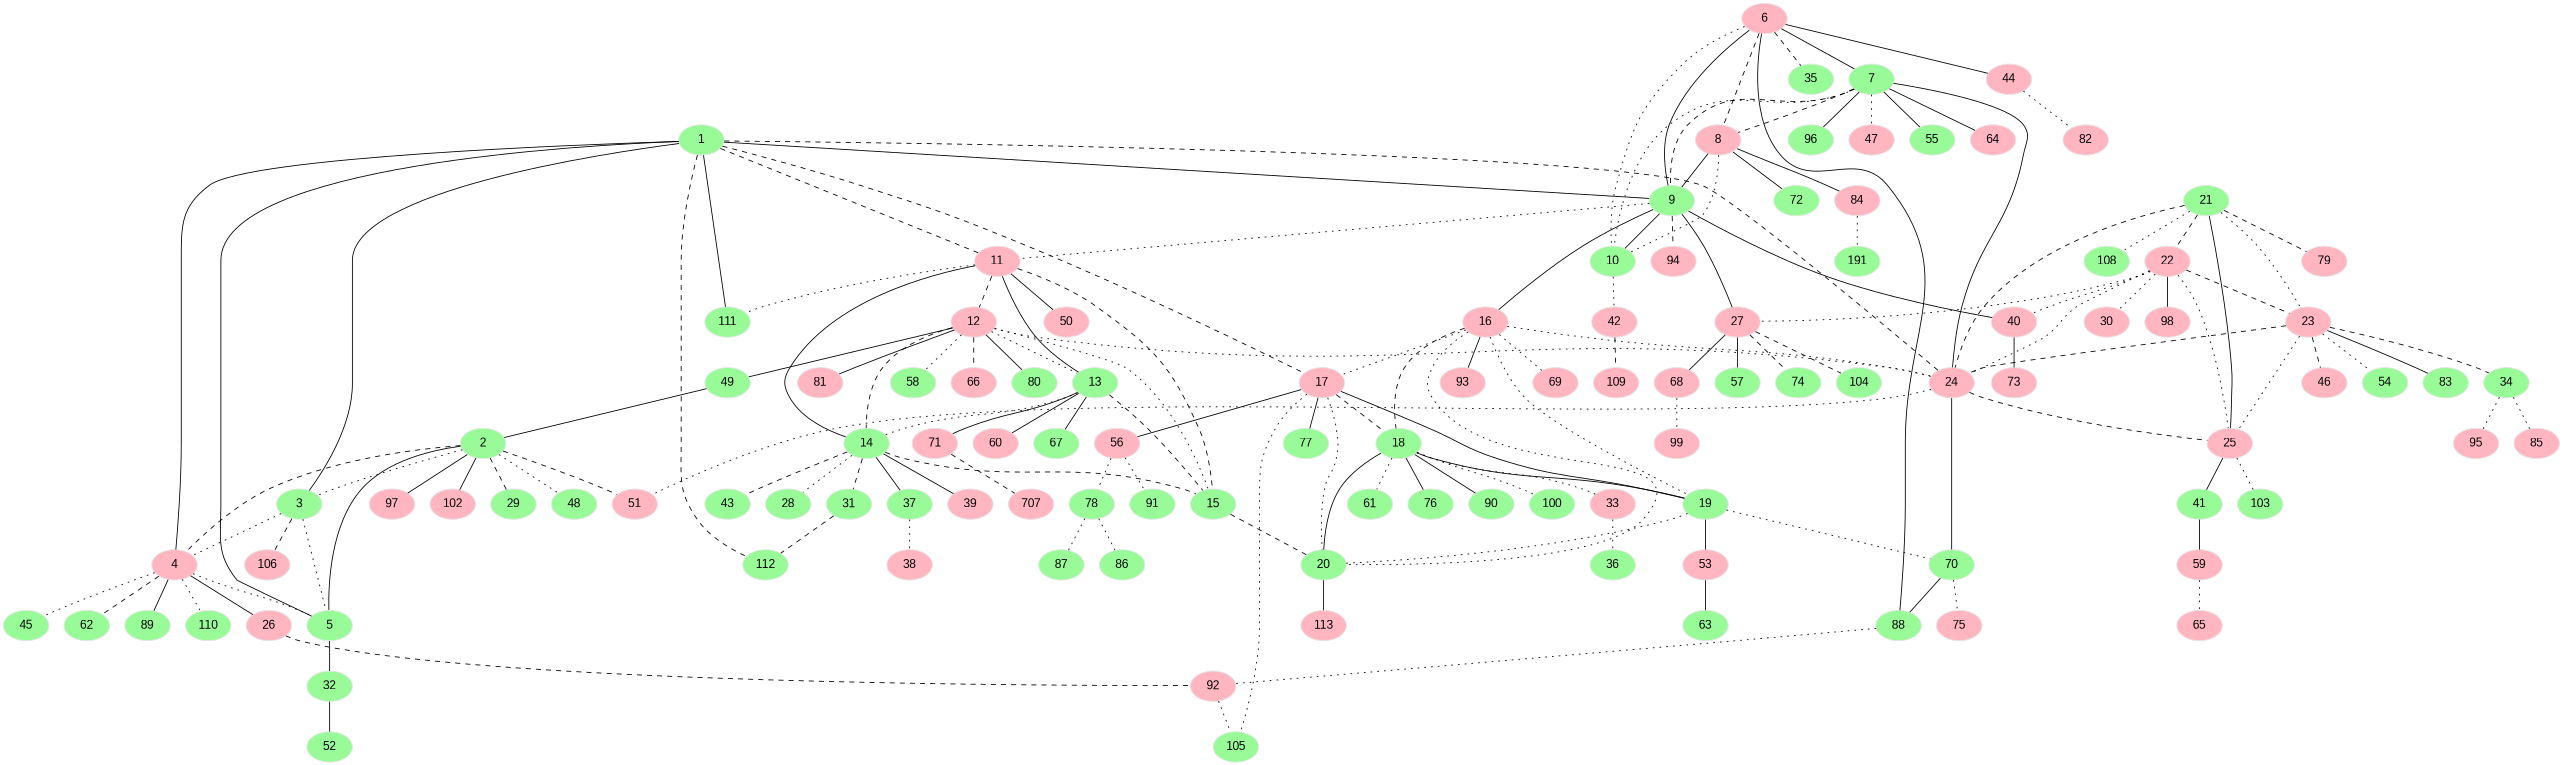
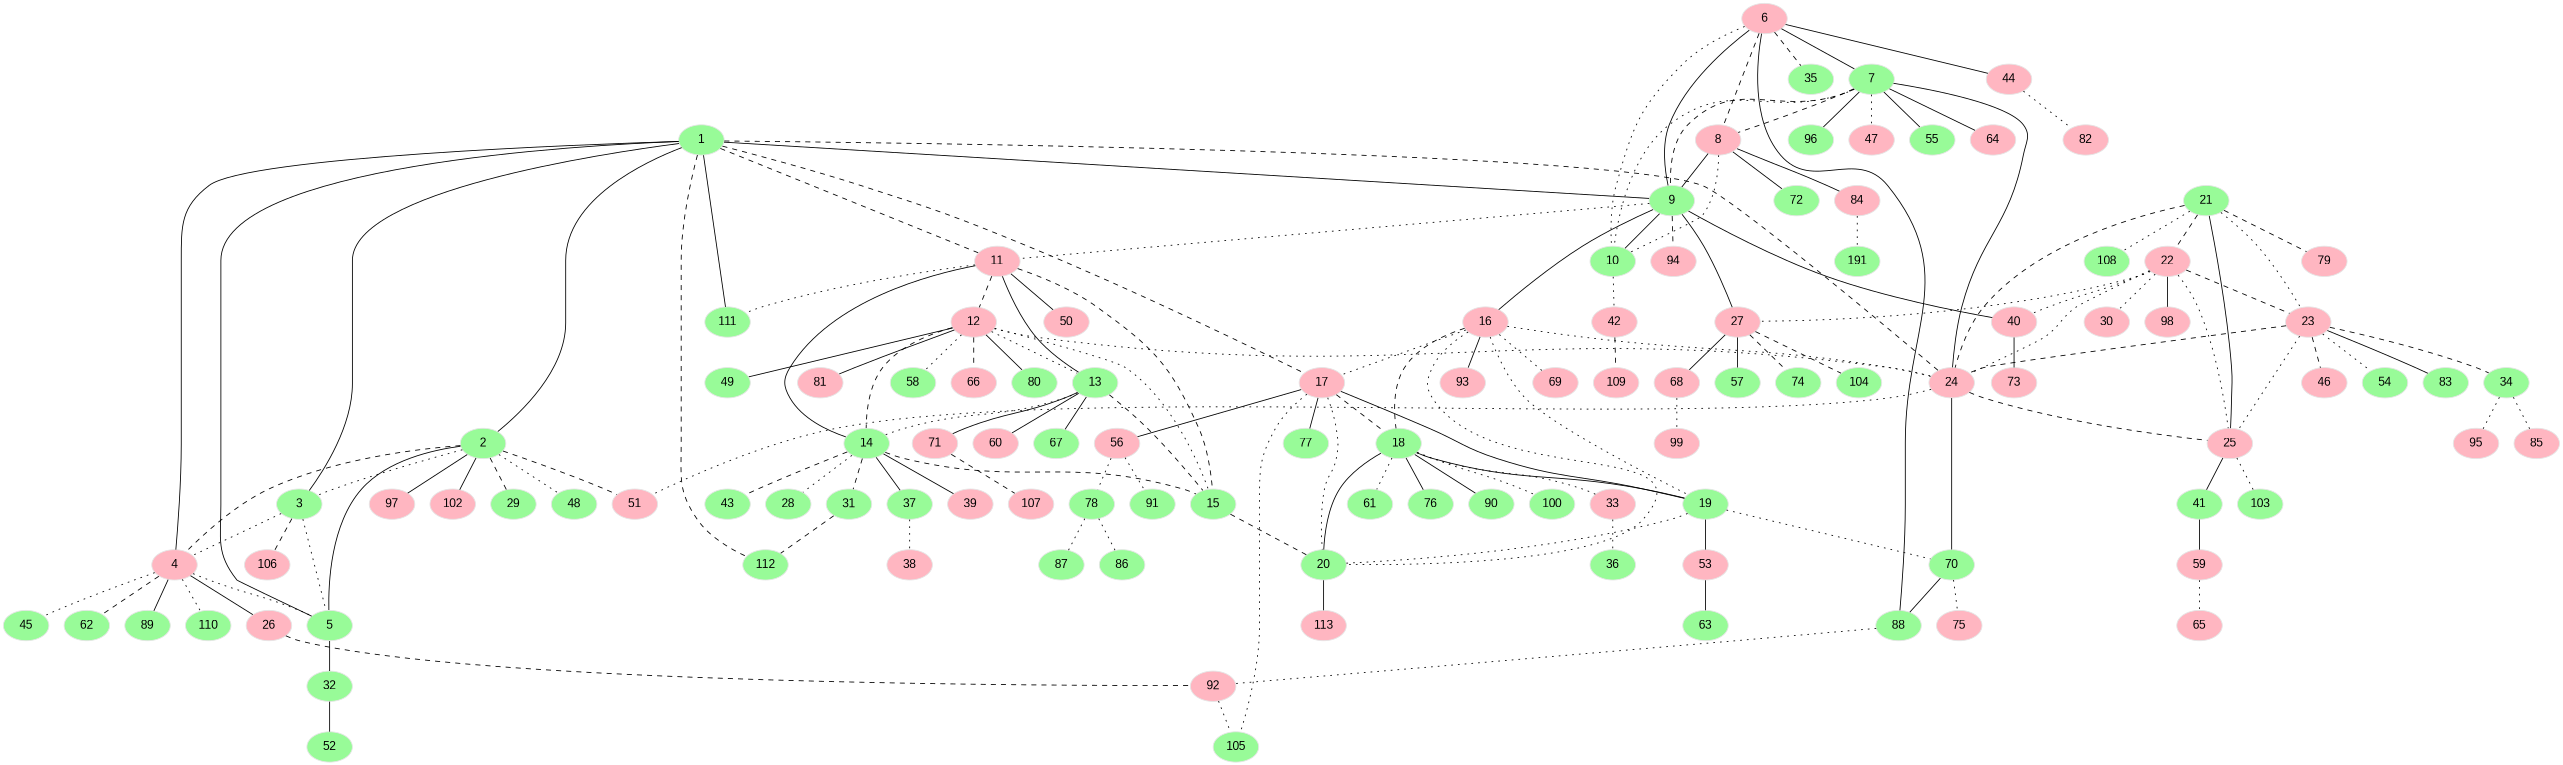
edge "49" -- "2": now "1" -- "2"
node "707": label "707" -> "107"
